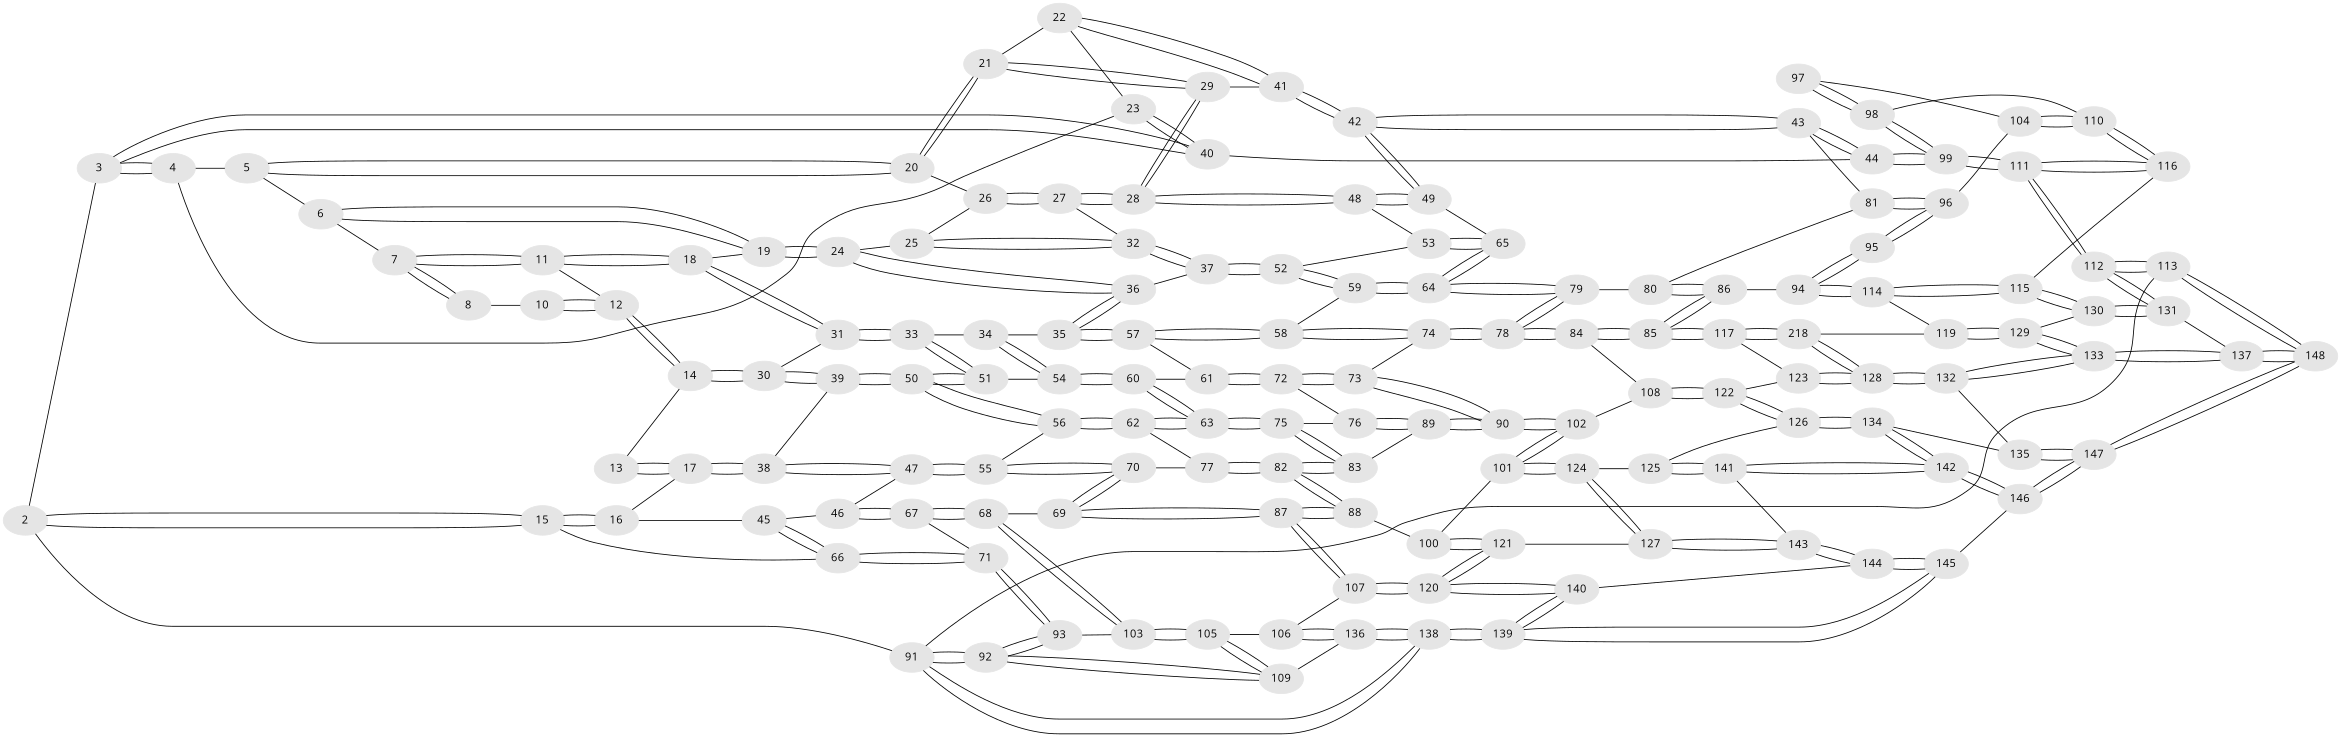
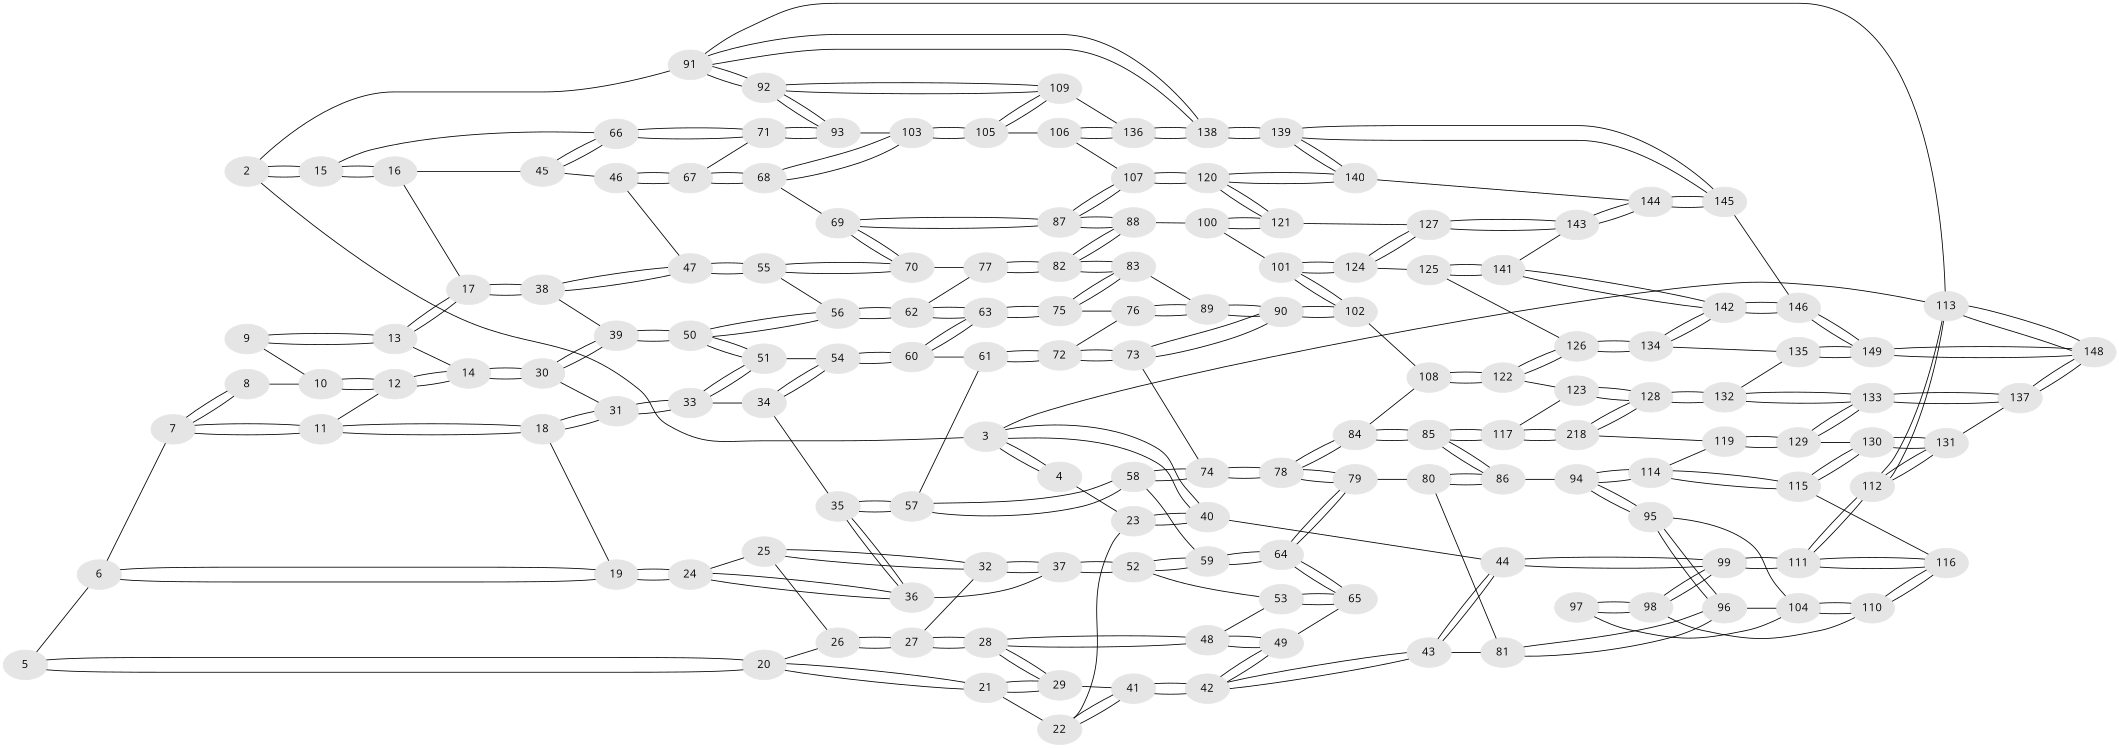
edge "4" -- "5": removed
edge "113" -- "3": added
node "9": added
node "147": label "147" -> "149"
edge "95" -- "104": added
